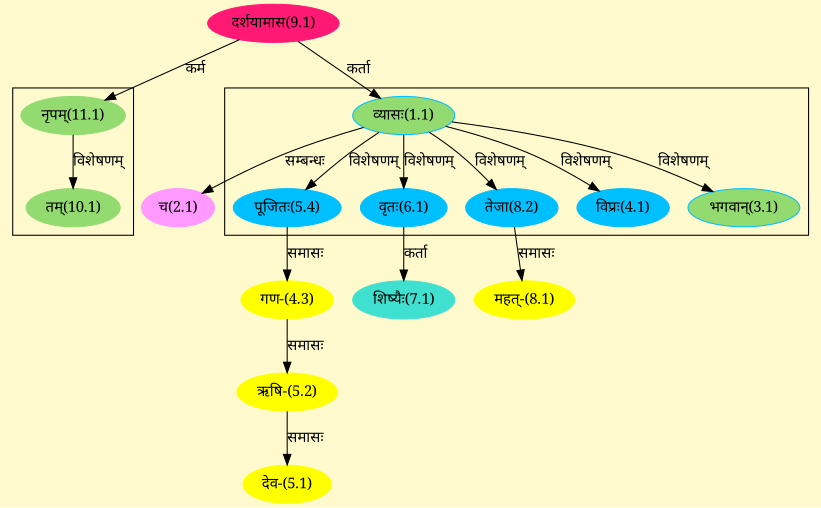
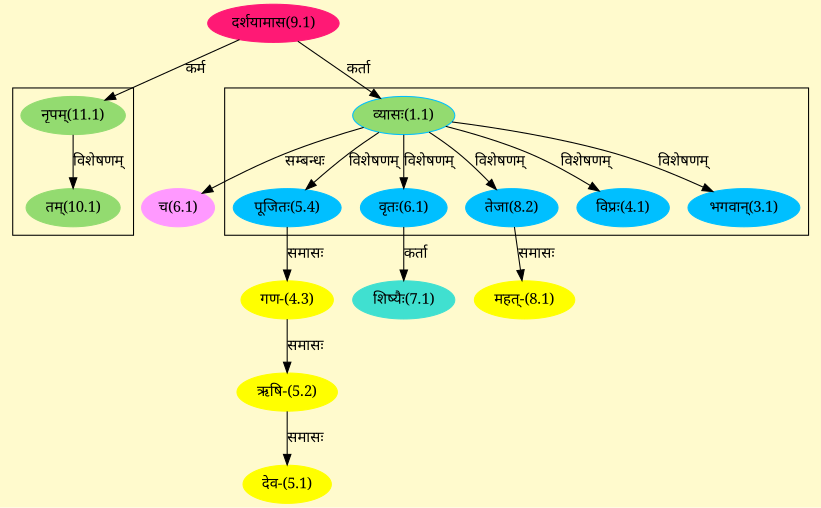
node "च(2.1)": label "च(2.1)" -> "च(6.1)"
node "भगवान्(3.1)": fillcolor #93db70 -> #00bfff
